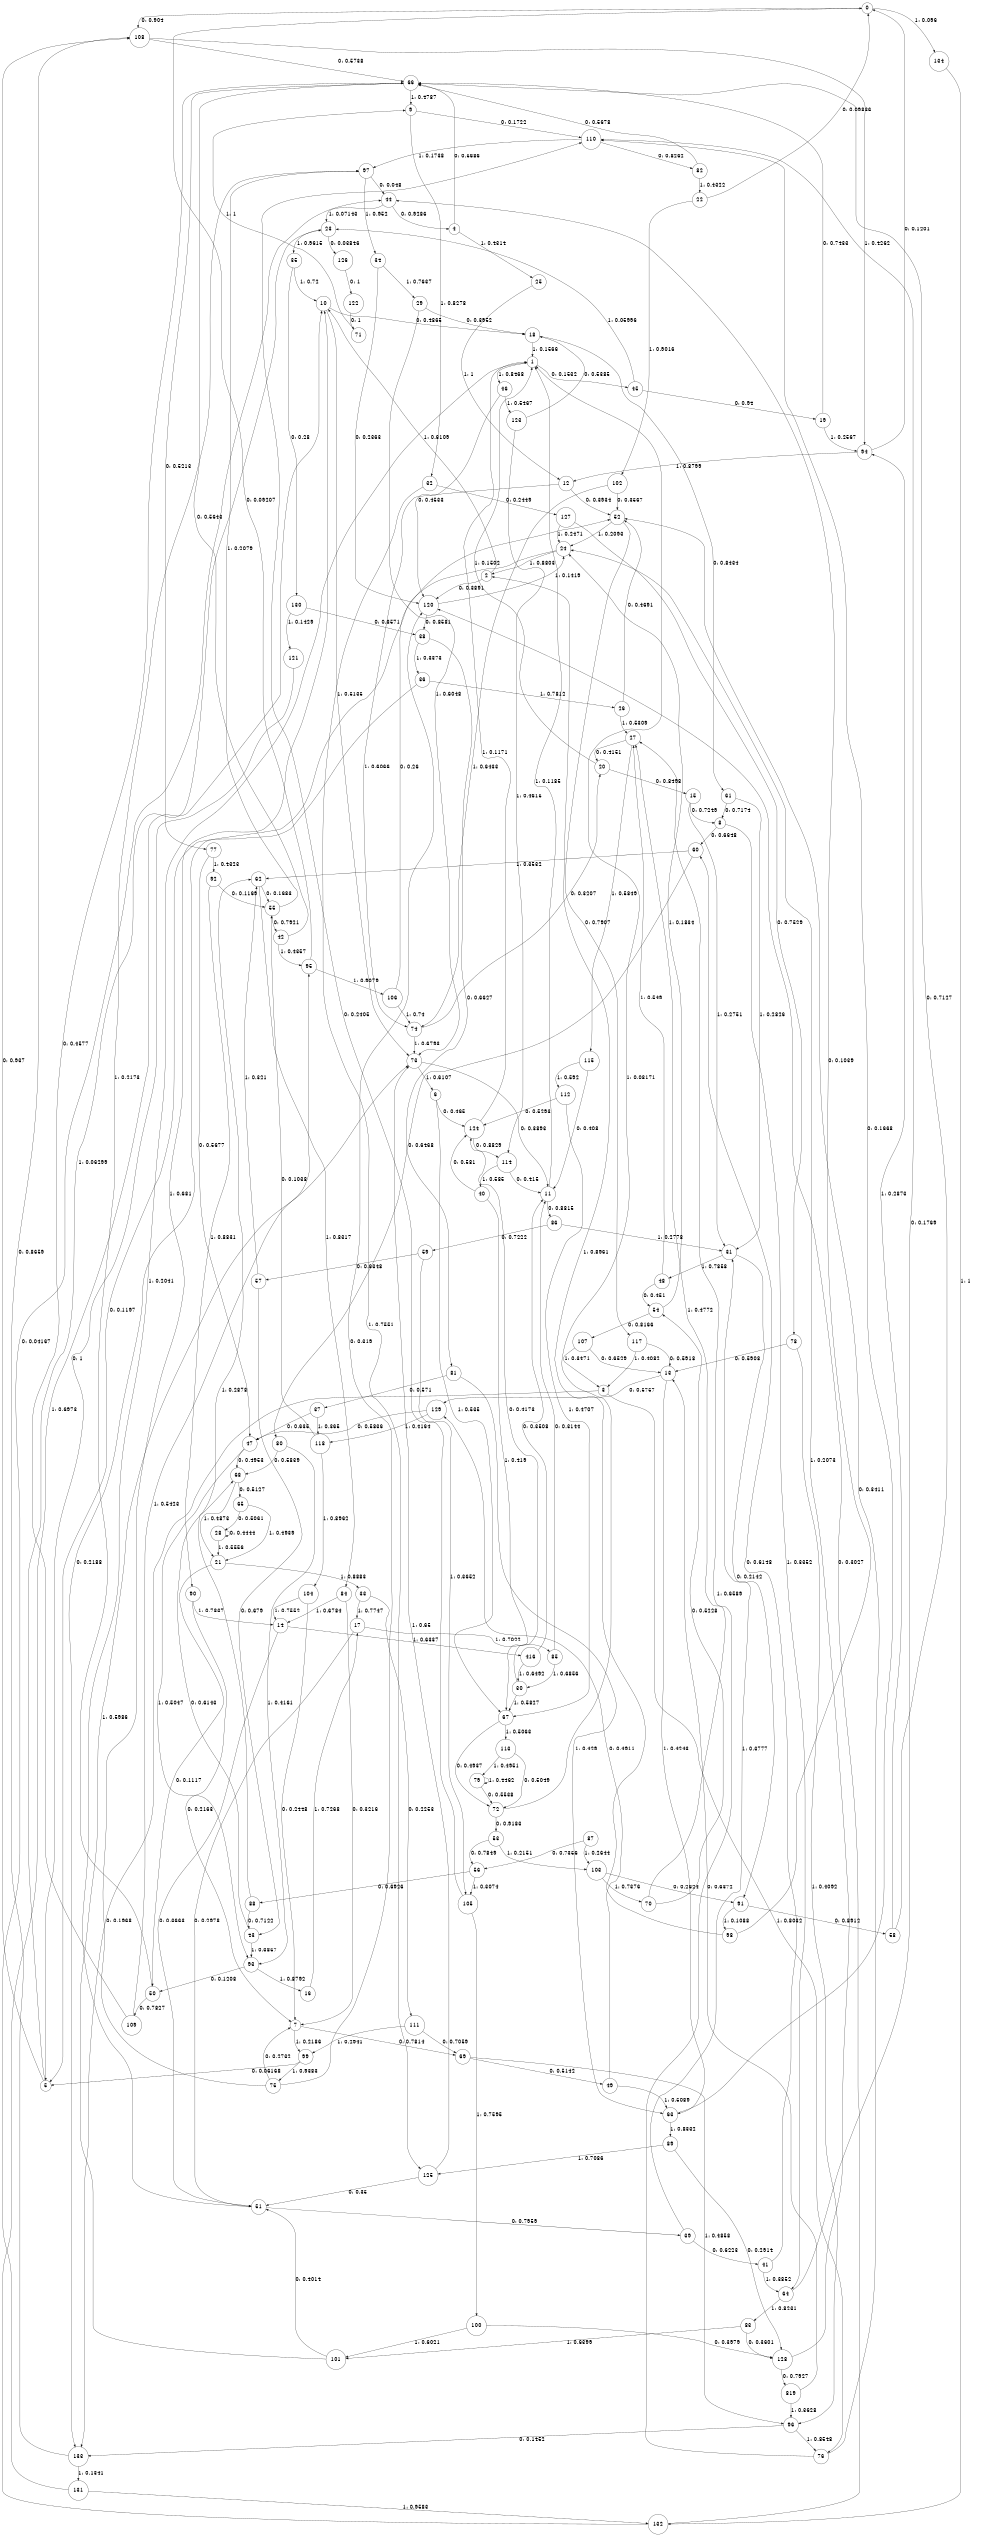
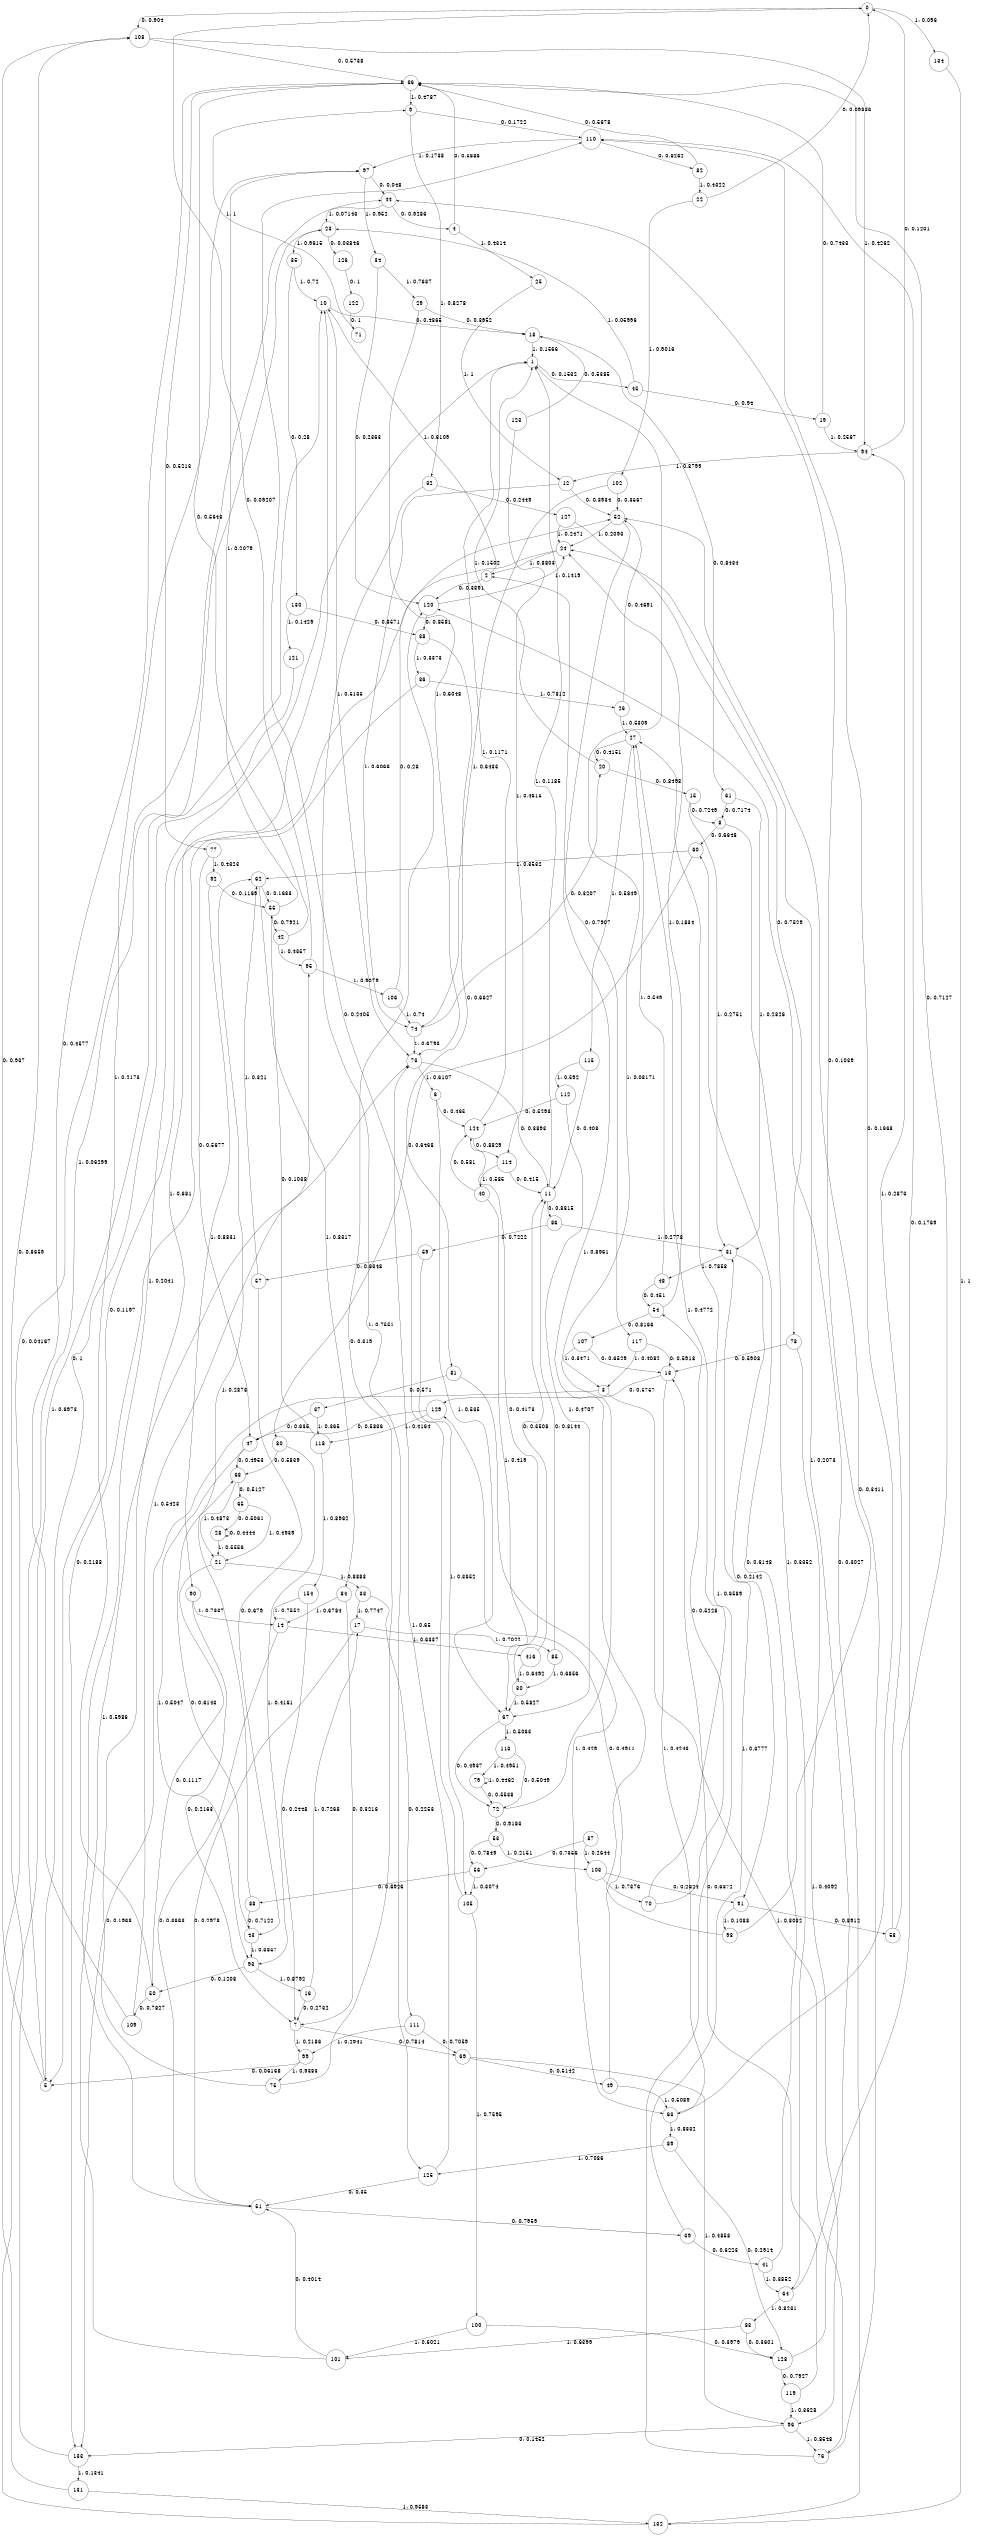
node "46": removed
node "104": label "104" -> "154"
edge "75" -> "7": now "16" -> "7"
node "819": label "819" -> "119"
